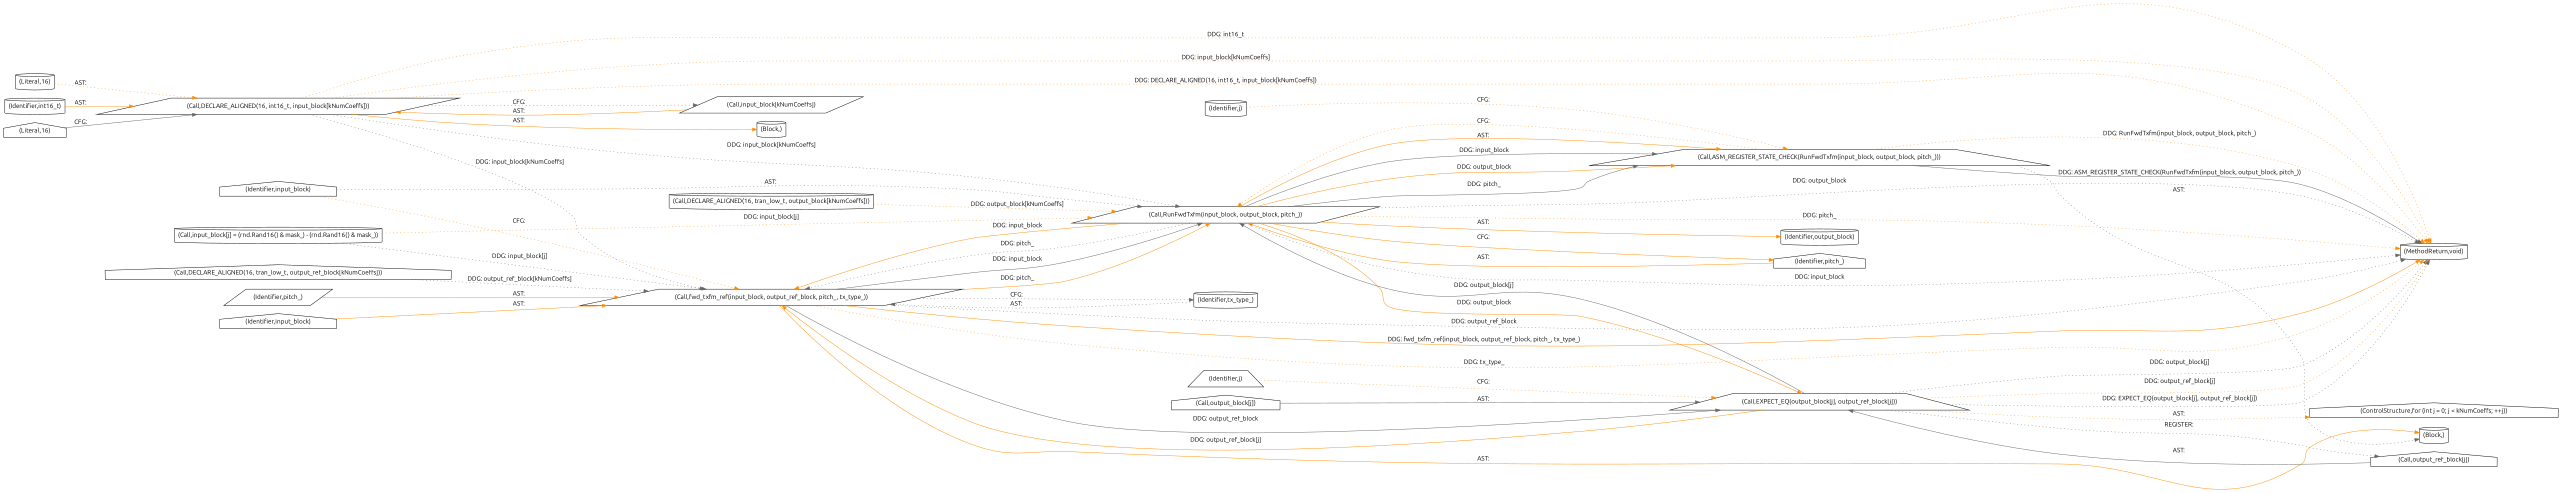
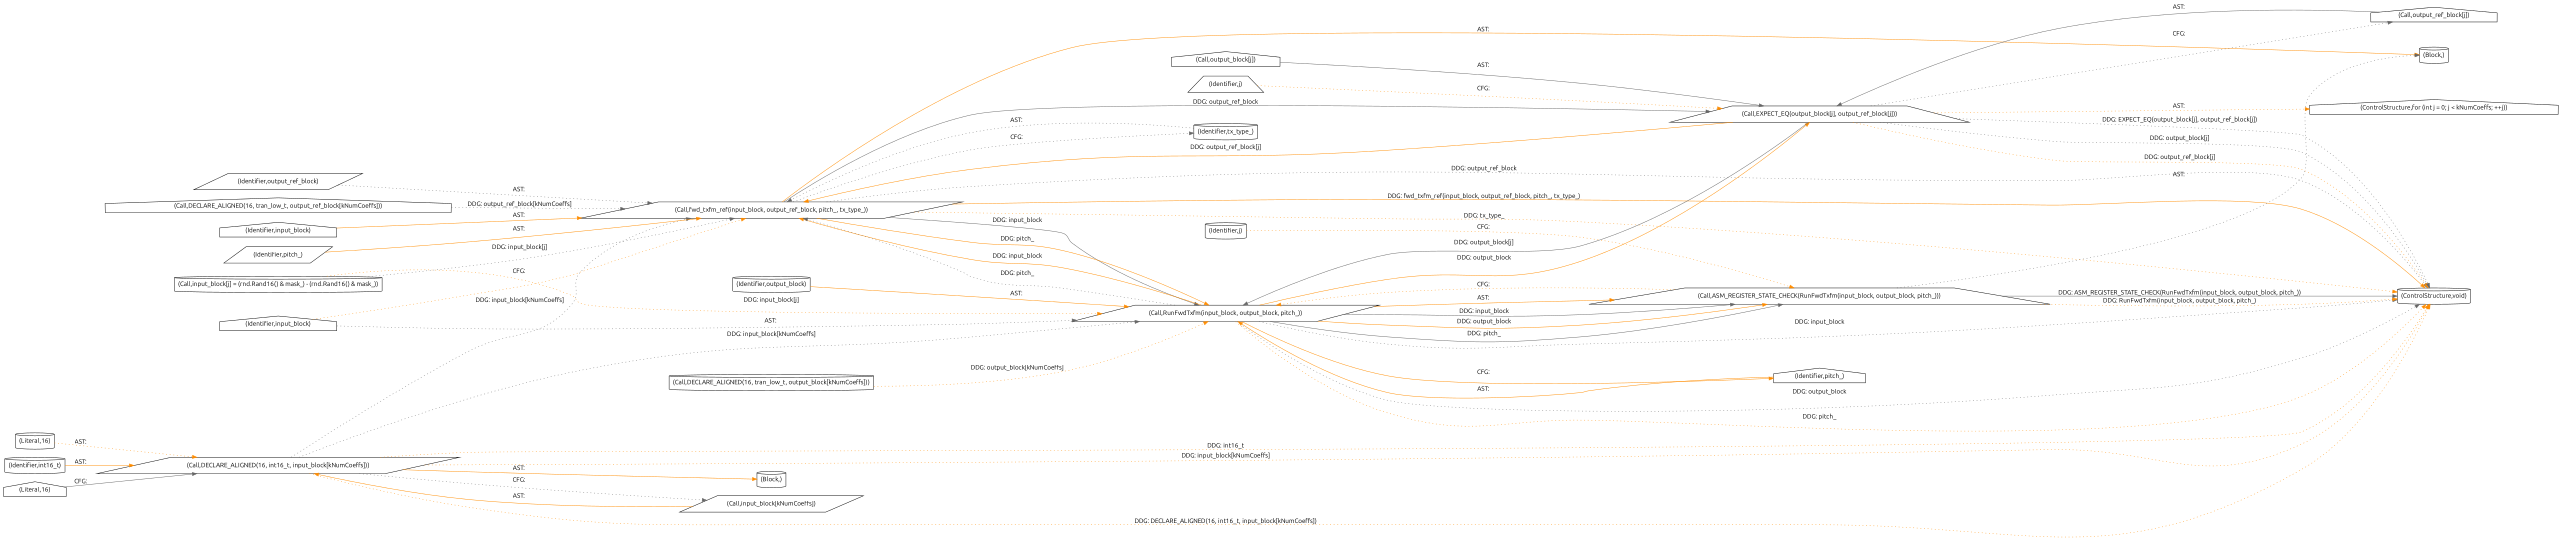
node "(Identifier,output_ref_block)": added
edge "(Call,RunFwdTxfm(input_block, output_block, pitch_))" -> "(Identifier,output_block)": reversed
node "(MethodReturn,void)": label "(MethodReturn,void)" -> "(ControlStructure,void)"
edge "(Call,EXPECT_EQ(output_block[j], output_ref_block[j]))" -> "(Call,output_ref_block[j])": label "REGISTER: " -> "CFG: "
